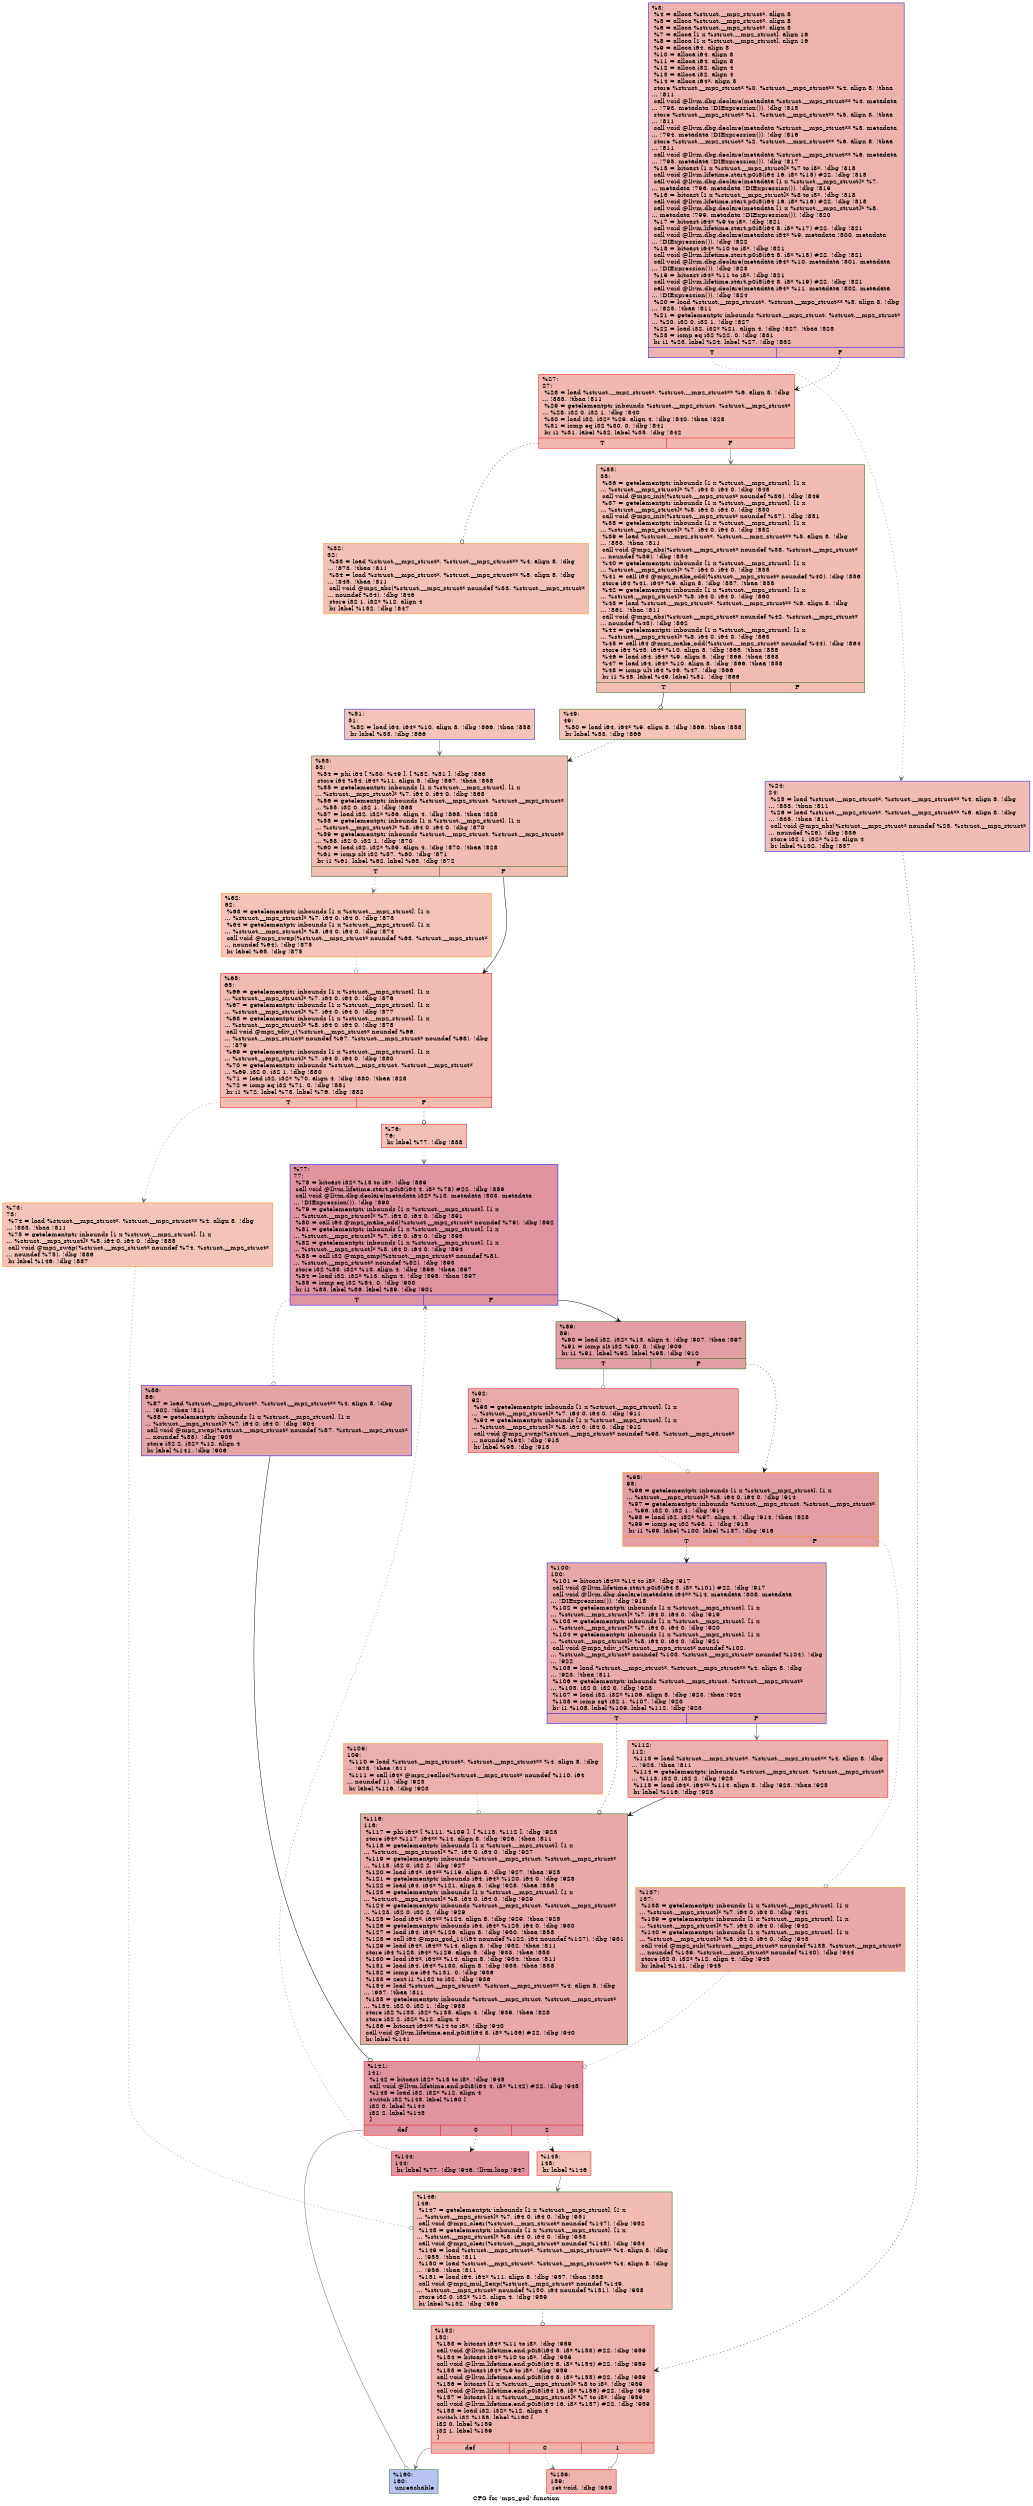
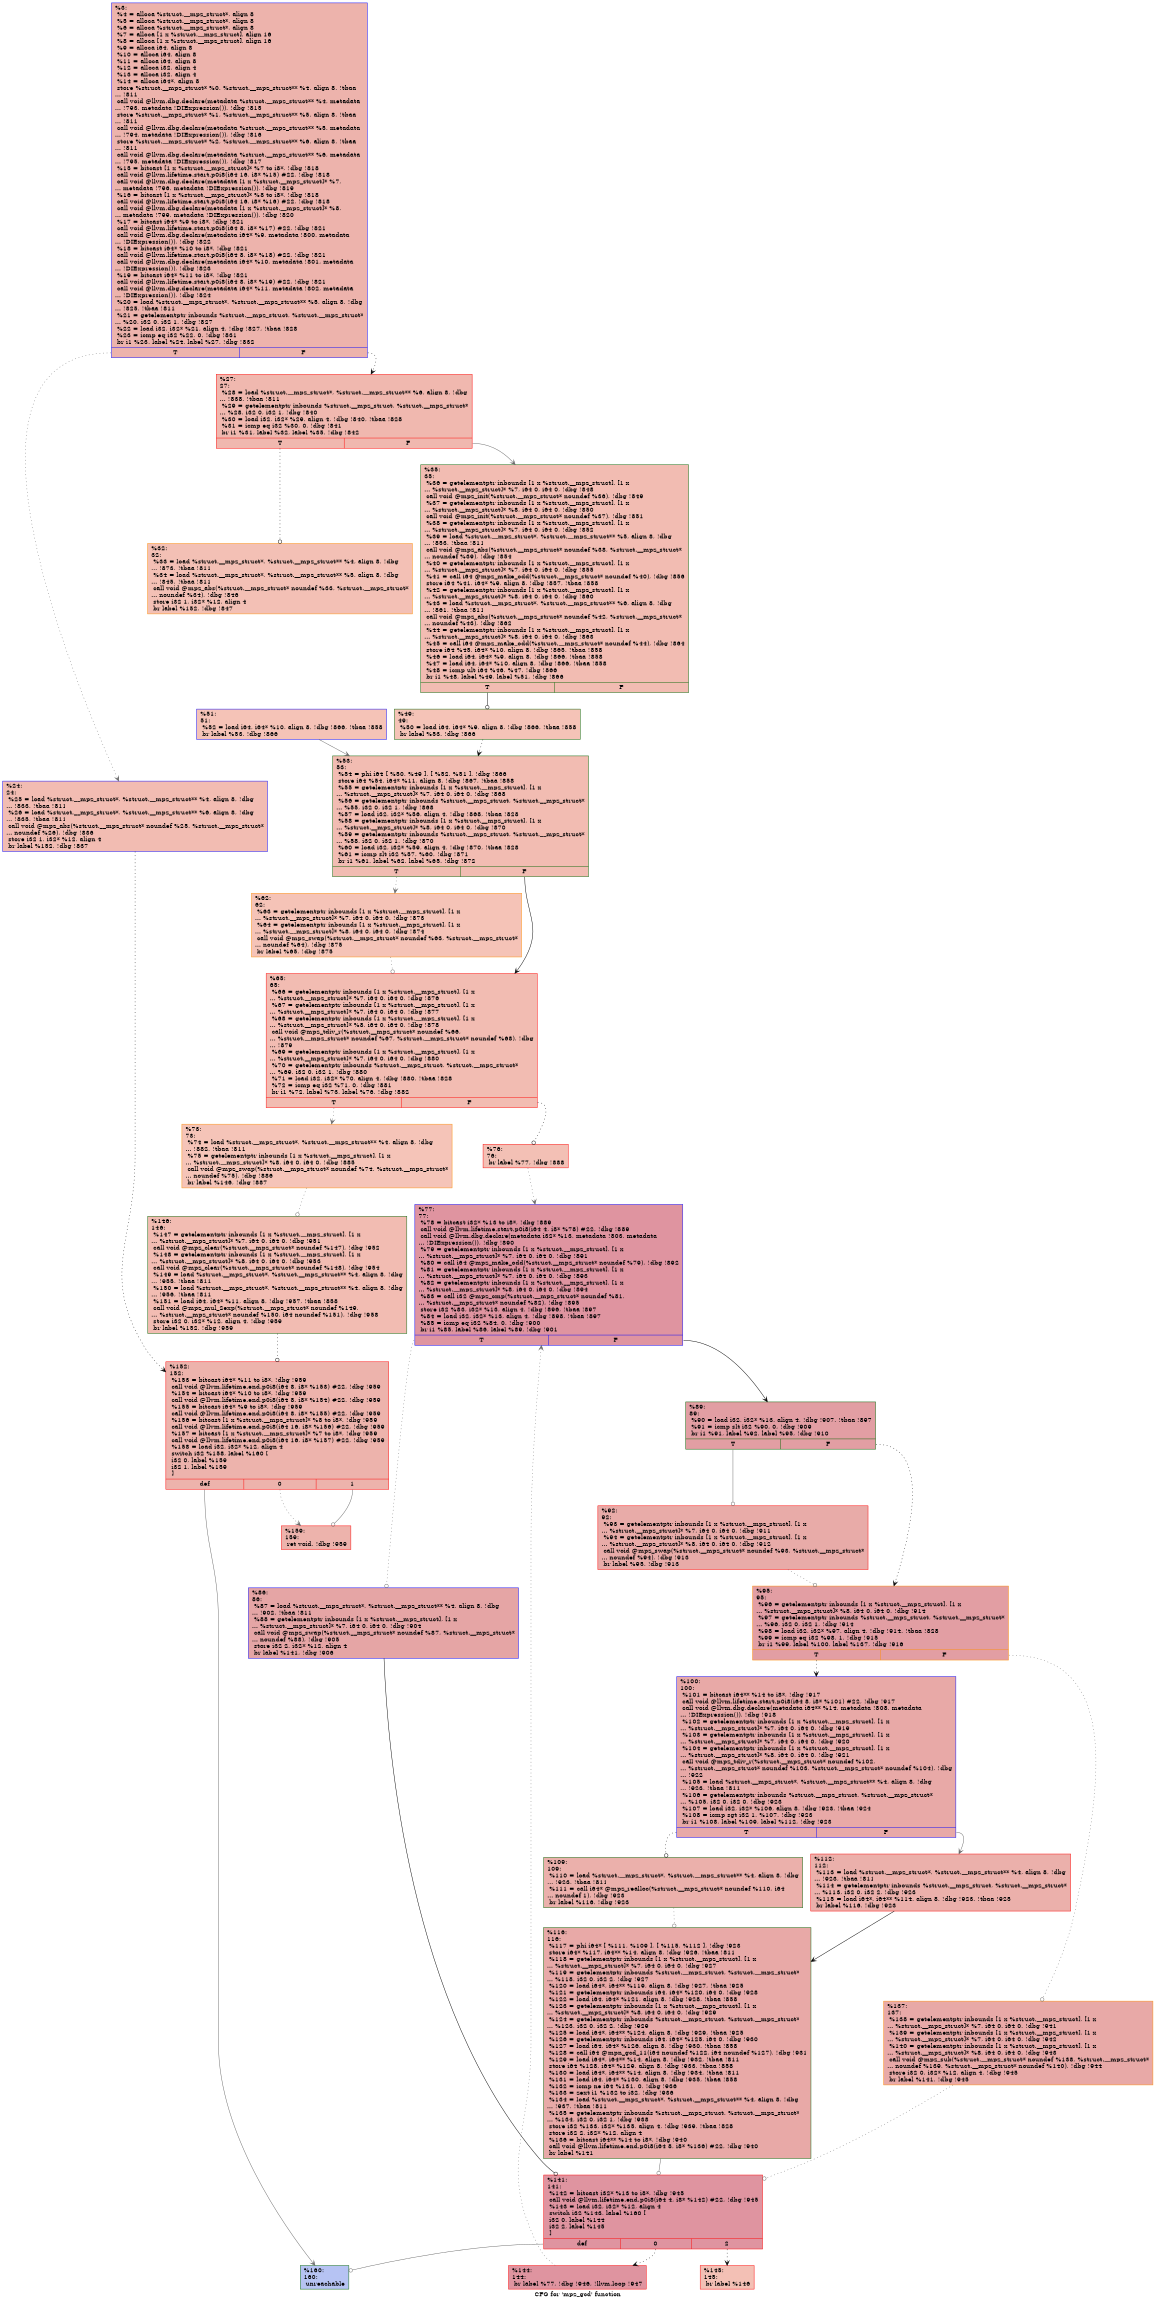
node "%73:": text "... !883, !tbaa !811" -> "... !882, !tbaa !811"
node "%109:": color darkorange -> darkgreen
edge "%100:" -> "%116:": now "%100:" -> "%109:"
edge "%145:" -> "%146:": removed
